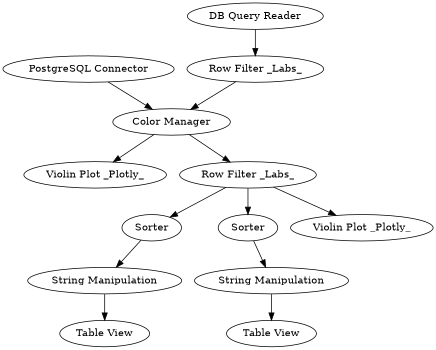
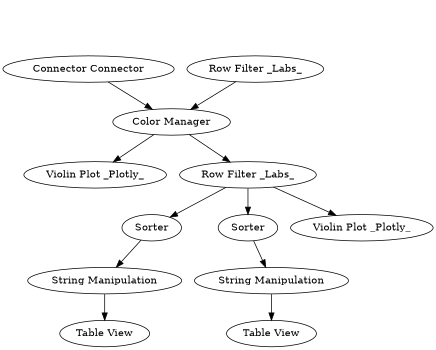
node "DB Query Reader": removed
node "PostgreSQL Connector": label "PostgreSQL Connector" -> "Connector Connector"
